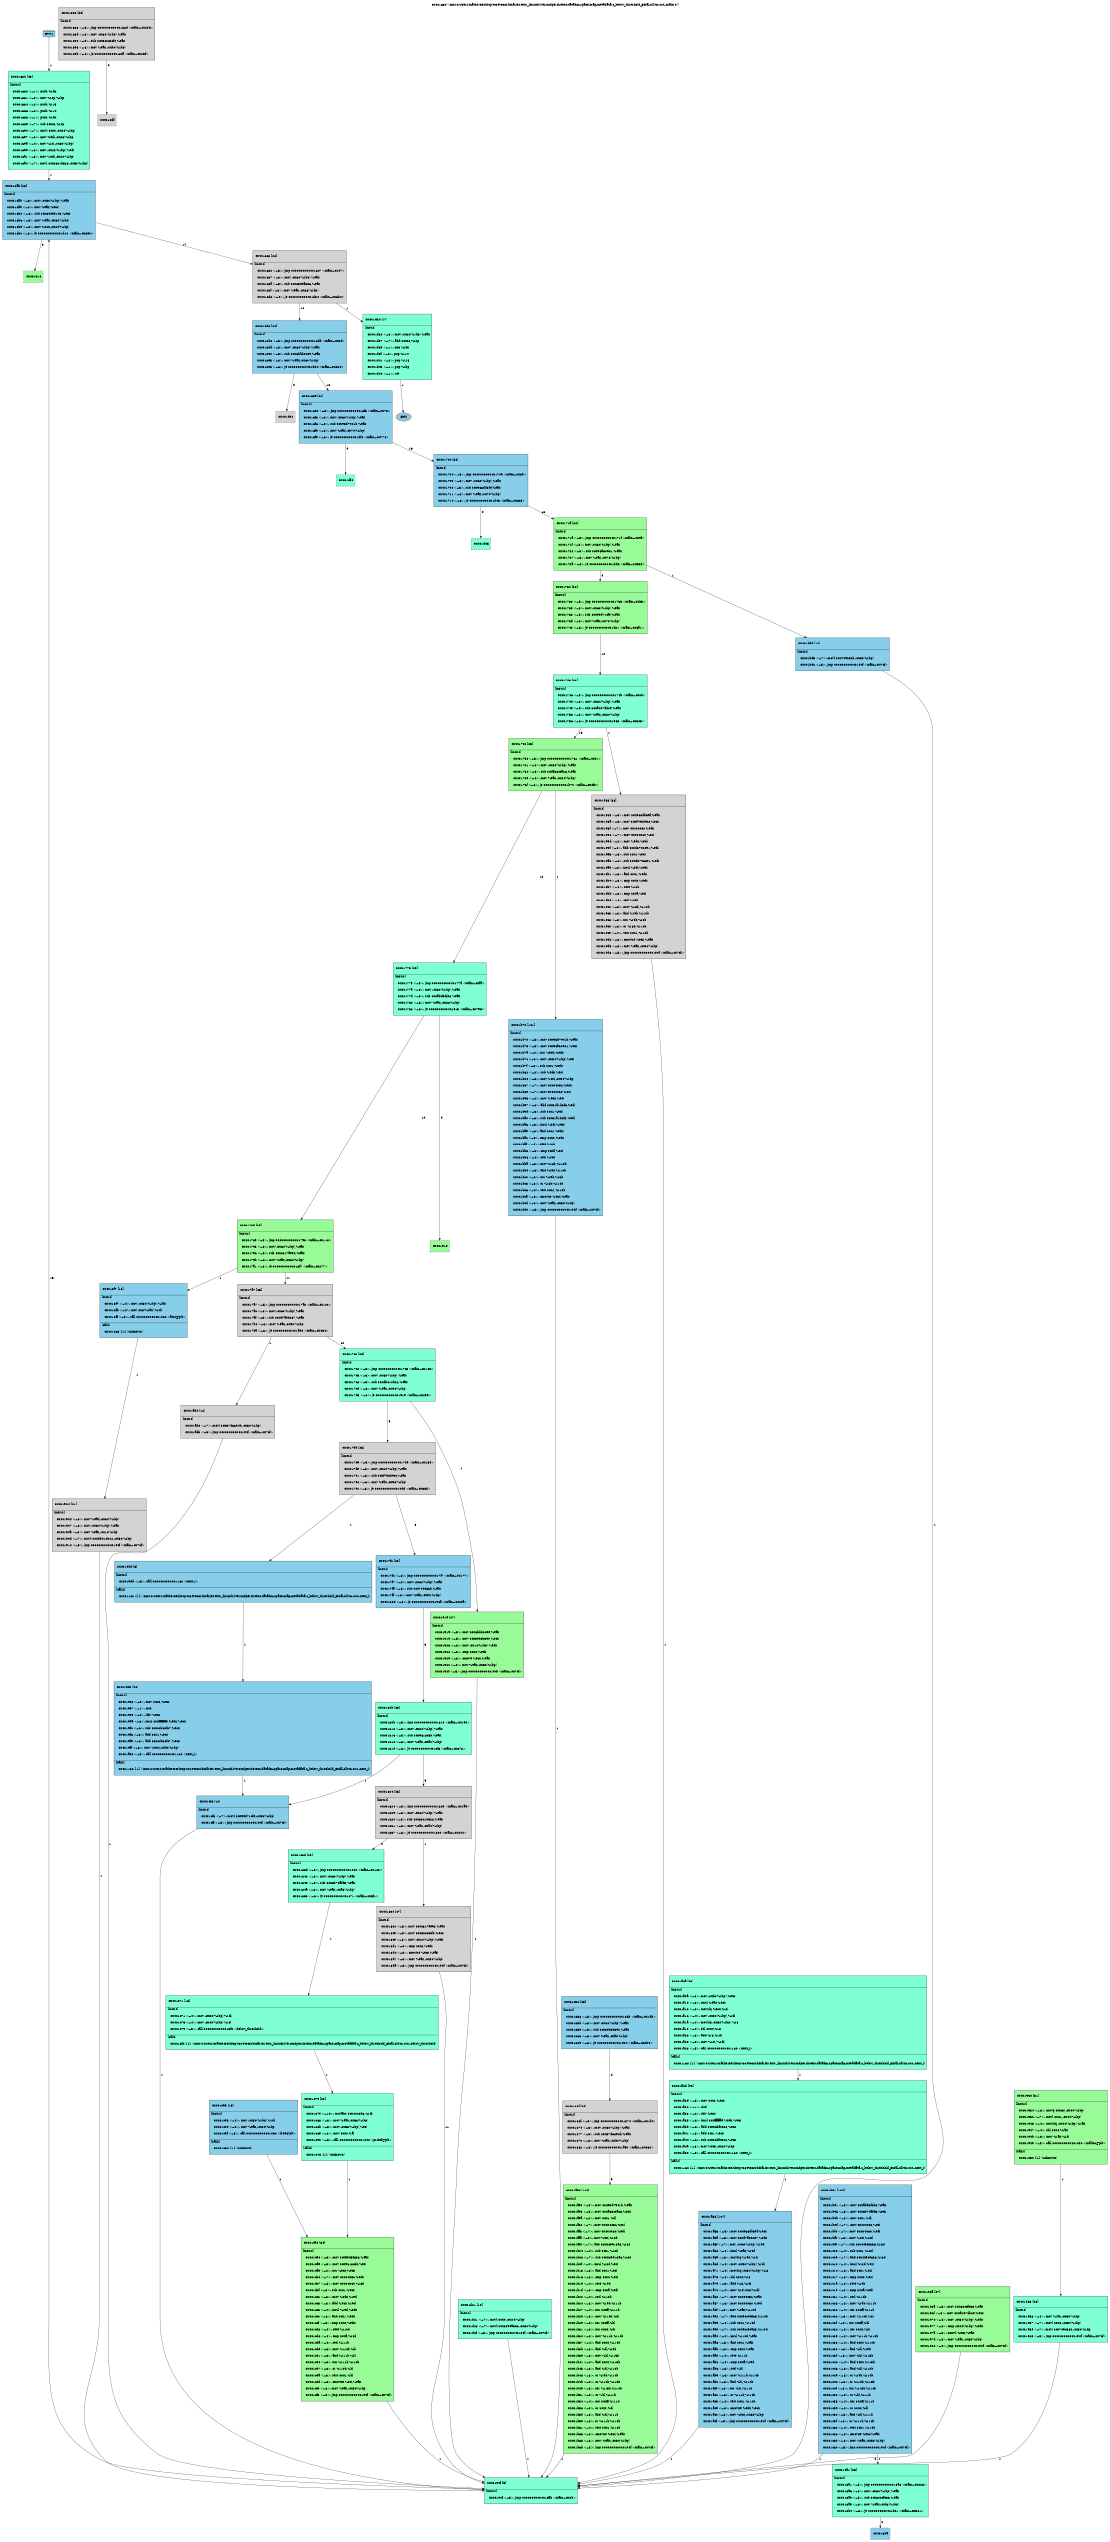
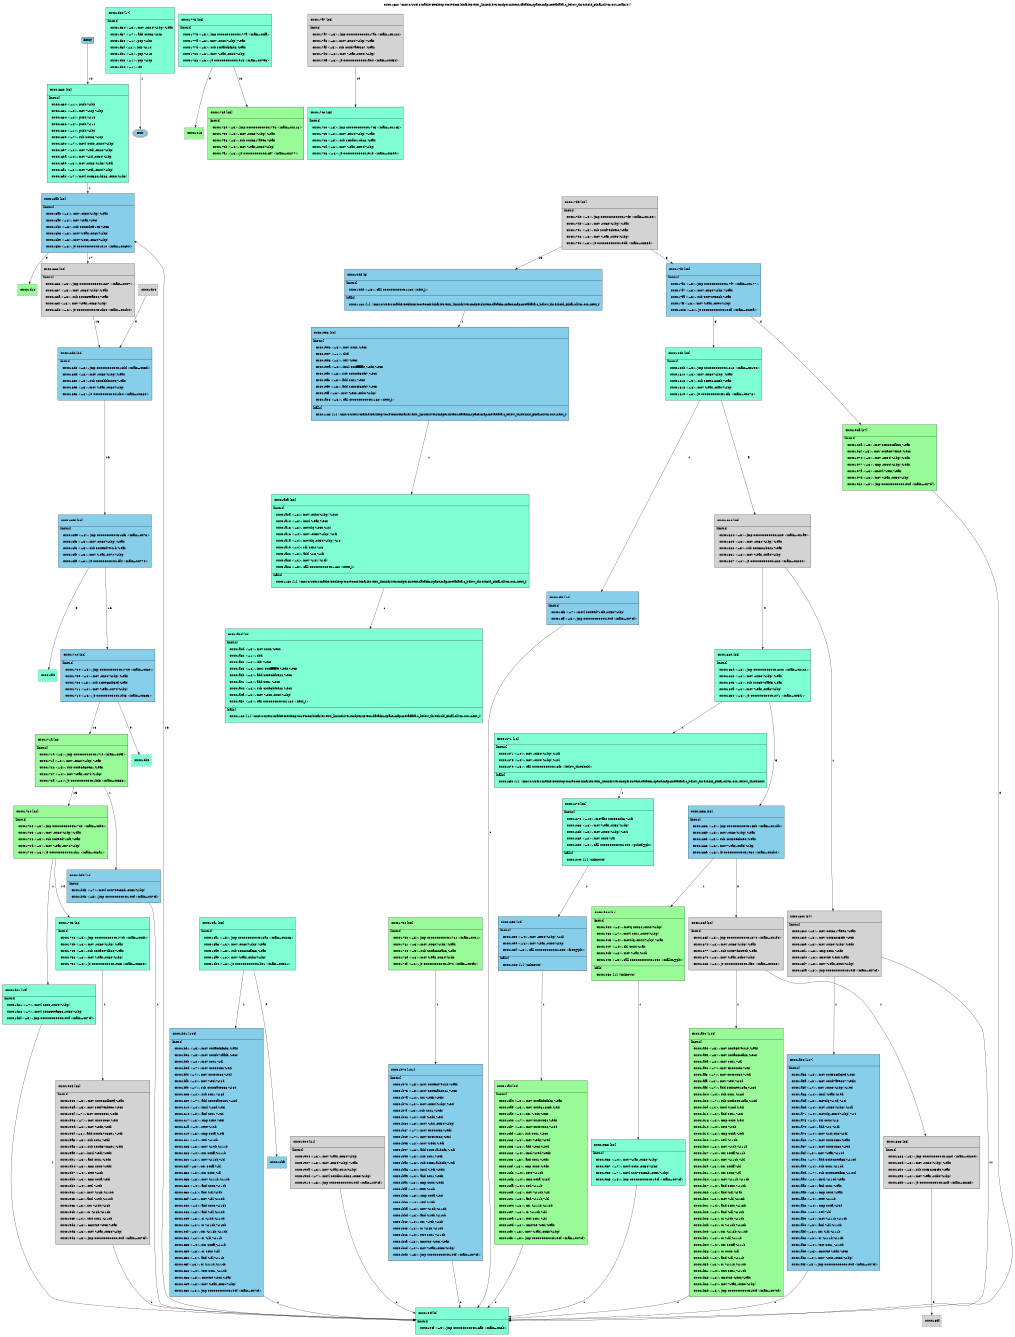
edge "Entry" -> "0x401680 [43]": label " 1" -> " 12"
edge "0x4016c2 [22]" -> "0x401d34 [17]": removed, label "1"
edge "0x4017f2 [25]" -> "0x40196a [27]": added, label "2"
edge "0x4016d8 [22]" -> "0x401d04": reversed
edge "0x40171a [22]" -> "0x401730 [22]": label " 4" -> " 15"
edge "0x401746 [22]" -> "0x40175c [25]": removed, label "13"
edge "0x40183d [25]" -> "0x401856 [25]": added, label "3"
edge "0x40175c [25]" -> "0x401775 [25]": removed, label "12"
edge "0x401856 [25]" -> "0x401934 [31]": added, label "1"
edge "0x401730 [22]" -> "0x401d21 [19]": added, label "1"
edge "0x40186f [25]" -> "0x401888 [25]": added, label "1"
edge "0x40178e [25]" -> "0x4017a7 [25]": removed, label "11"
node "0x4018f7 [13]": removed
edge "0x4017c0 [25]" -> "0x4017d9 [25]": removed, label "9"
node "0x401ad4 [12]": removed
edge "0x4017d9 [25]" -> "0x4019dd [5]": label " 1" -> " 16"
node "0x401919 [27]": removed
edge "0x4019e2 [40]" -> "0x401cf8 [12]": now "0x4019e2 [40]" -> "0x401a0a [35]"
edge "0x40186f [25]" -> "0x401ae0 [144]": label " 5" -> " 1"
edge "0x401a2d [40]" -> "0x401a55 [127]": now "0x4018c4 [27]" -> "0x401a55 [127]"
edge "0x401c7e [23]" -> "0x401ca4 [84]": now "0x401c7e [23]" -> "0x401c95 [15]"
edge "0x401be1 [144]" -> "0x4018a1 [25]": reversed
